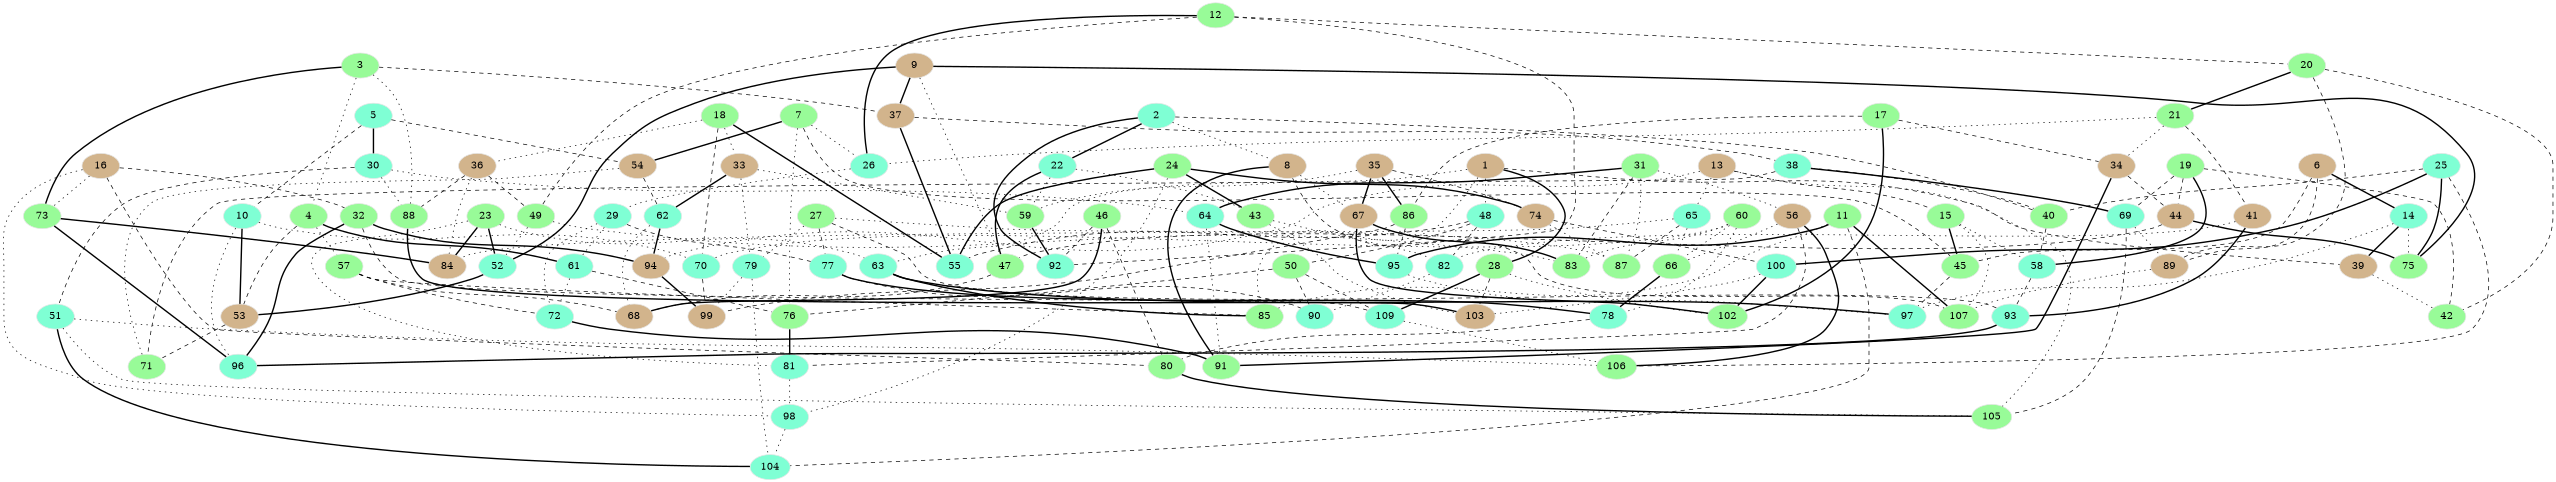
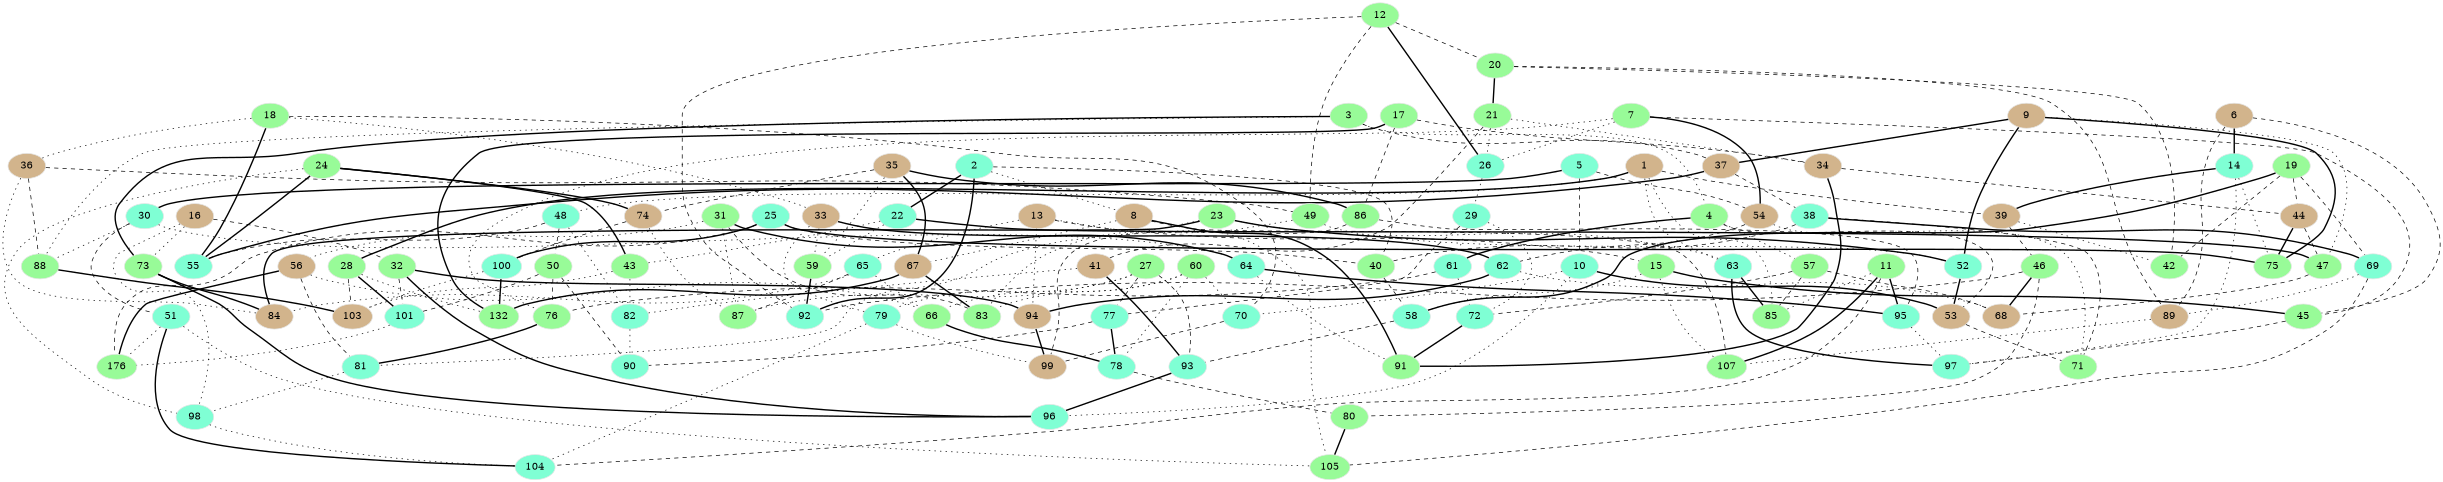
edge "48" -- "82": style dashed -> dotted
edge "39" -- "46": added
node "109": label "109" -> "101"
node "102": label "102" -> "132"
edge "16" -- "80": removed
node "106": label "106" -> "176"
